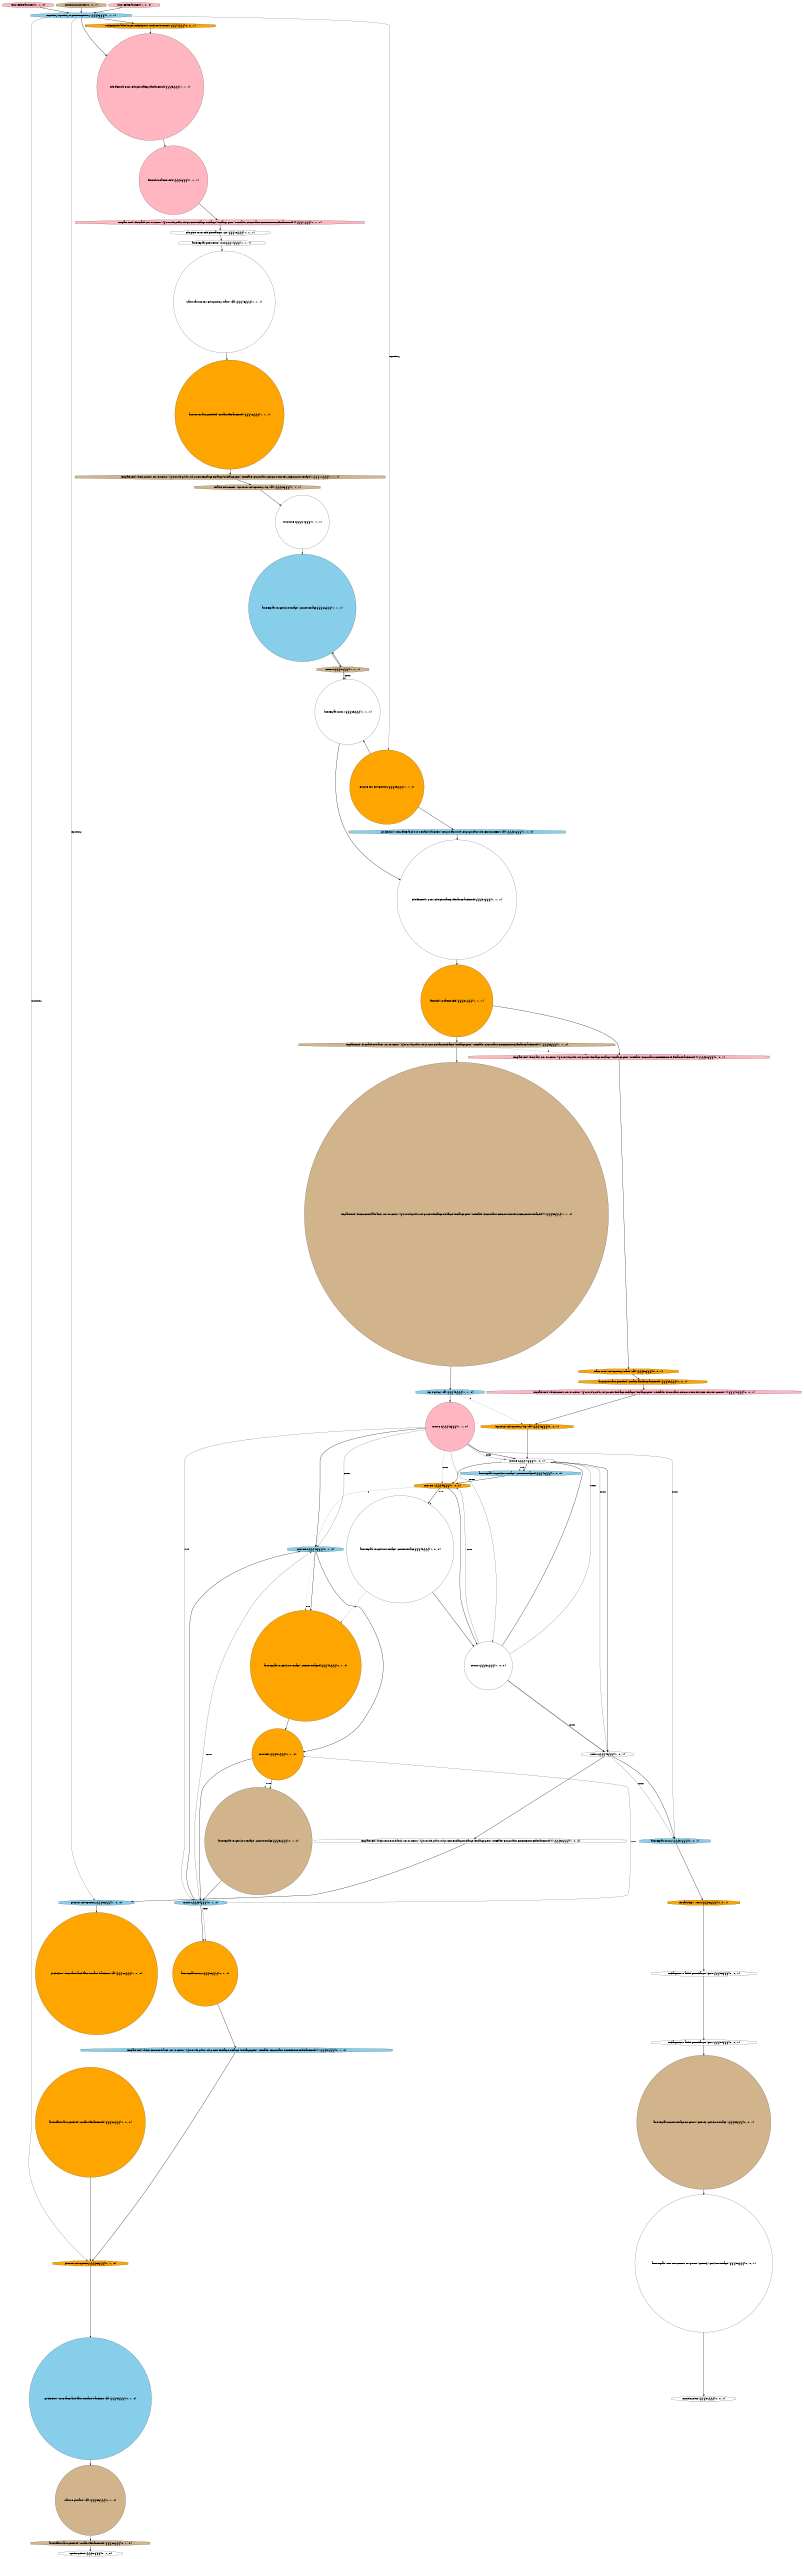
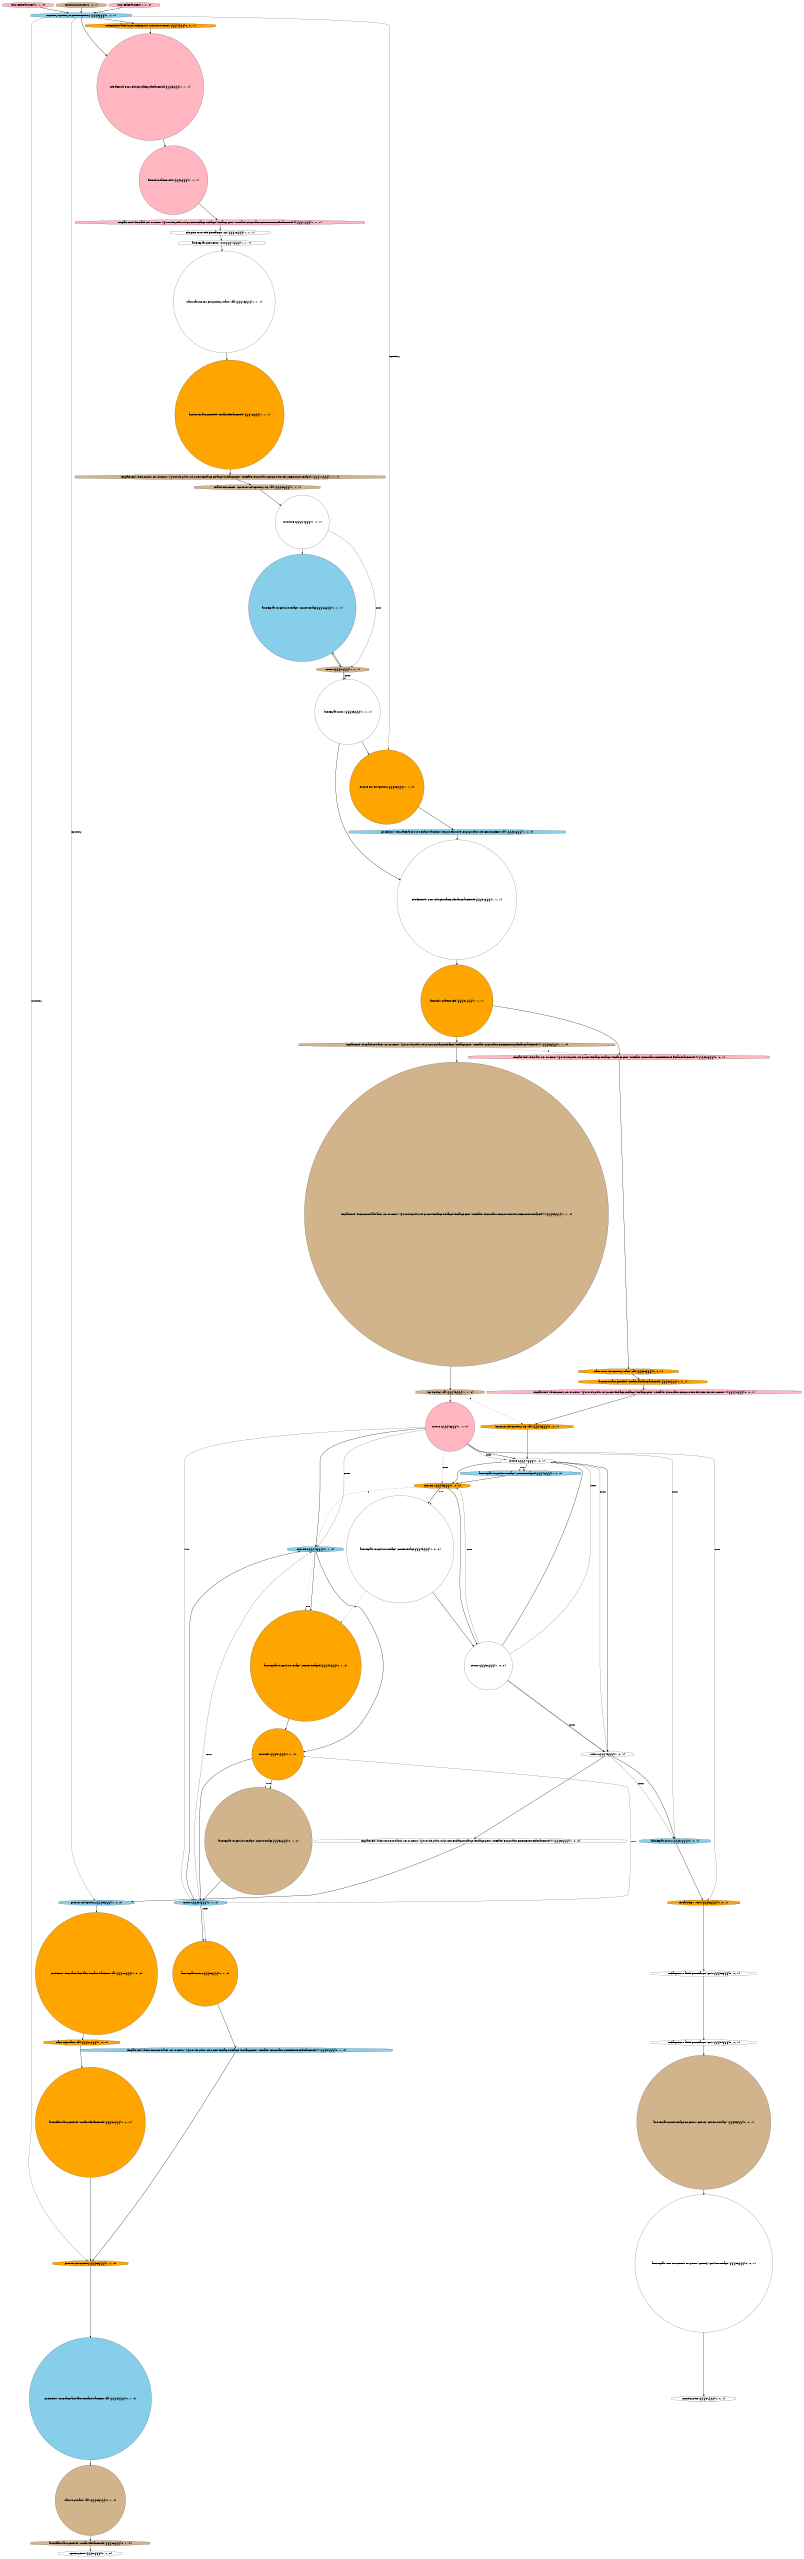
edge "int count = 0@@@24@@@['1', '1', '1']" -> "count++@@@27@@@['1', '1', '1']": added, label "count"
edge "Git git = new Git(repository)@@@29@@@['1', '1', '0']" -> "assertEquals(count,1)@@@29@@@['1', '1', '1']": reversed
node "logs = git.log().call()@@@45@@@['1', '1', '0']": fillcolor skyblue -> tan
edge "count = 0@@@46@@@['1', '1', '0']" -> "count++@@@50@@@['1', '0', '0']": now "count = 0@@@46@@@['1', '1', '0']" -> "Thread.sleep(1 * 5000)@@@52@@@['0', '0', '1']"
node "status = git.status().call()@@@61@@@['1', '0', '0']": added
